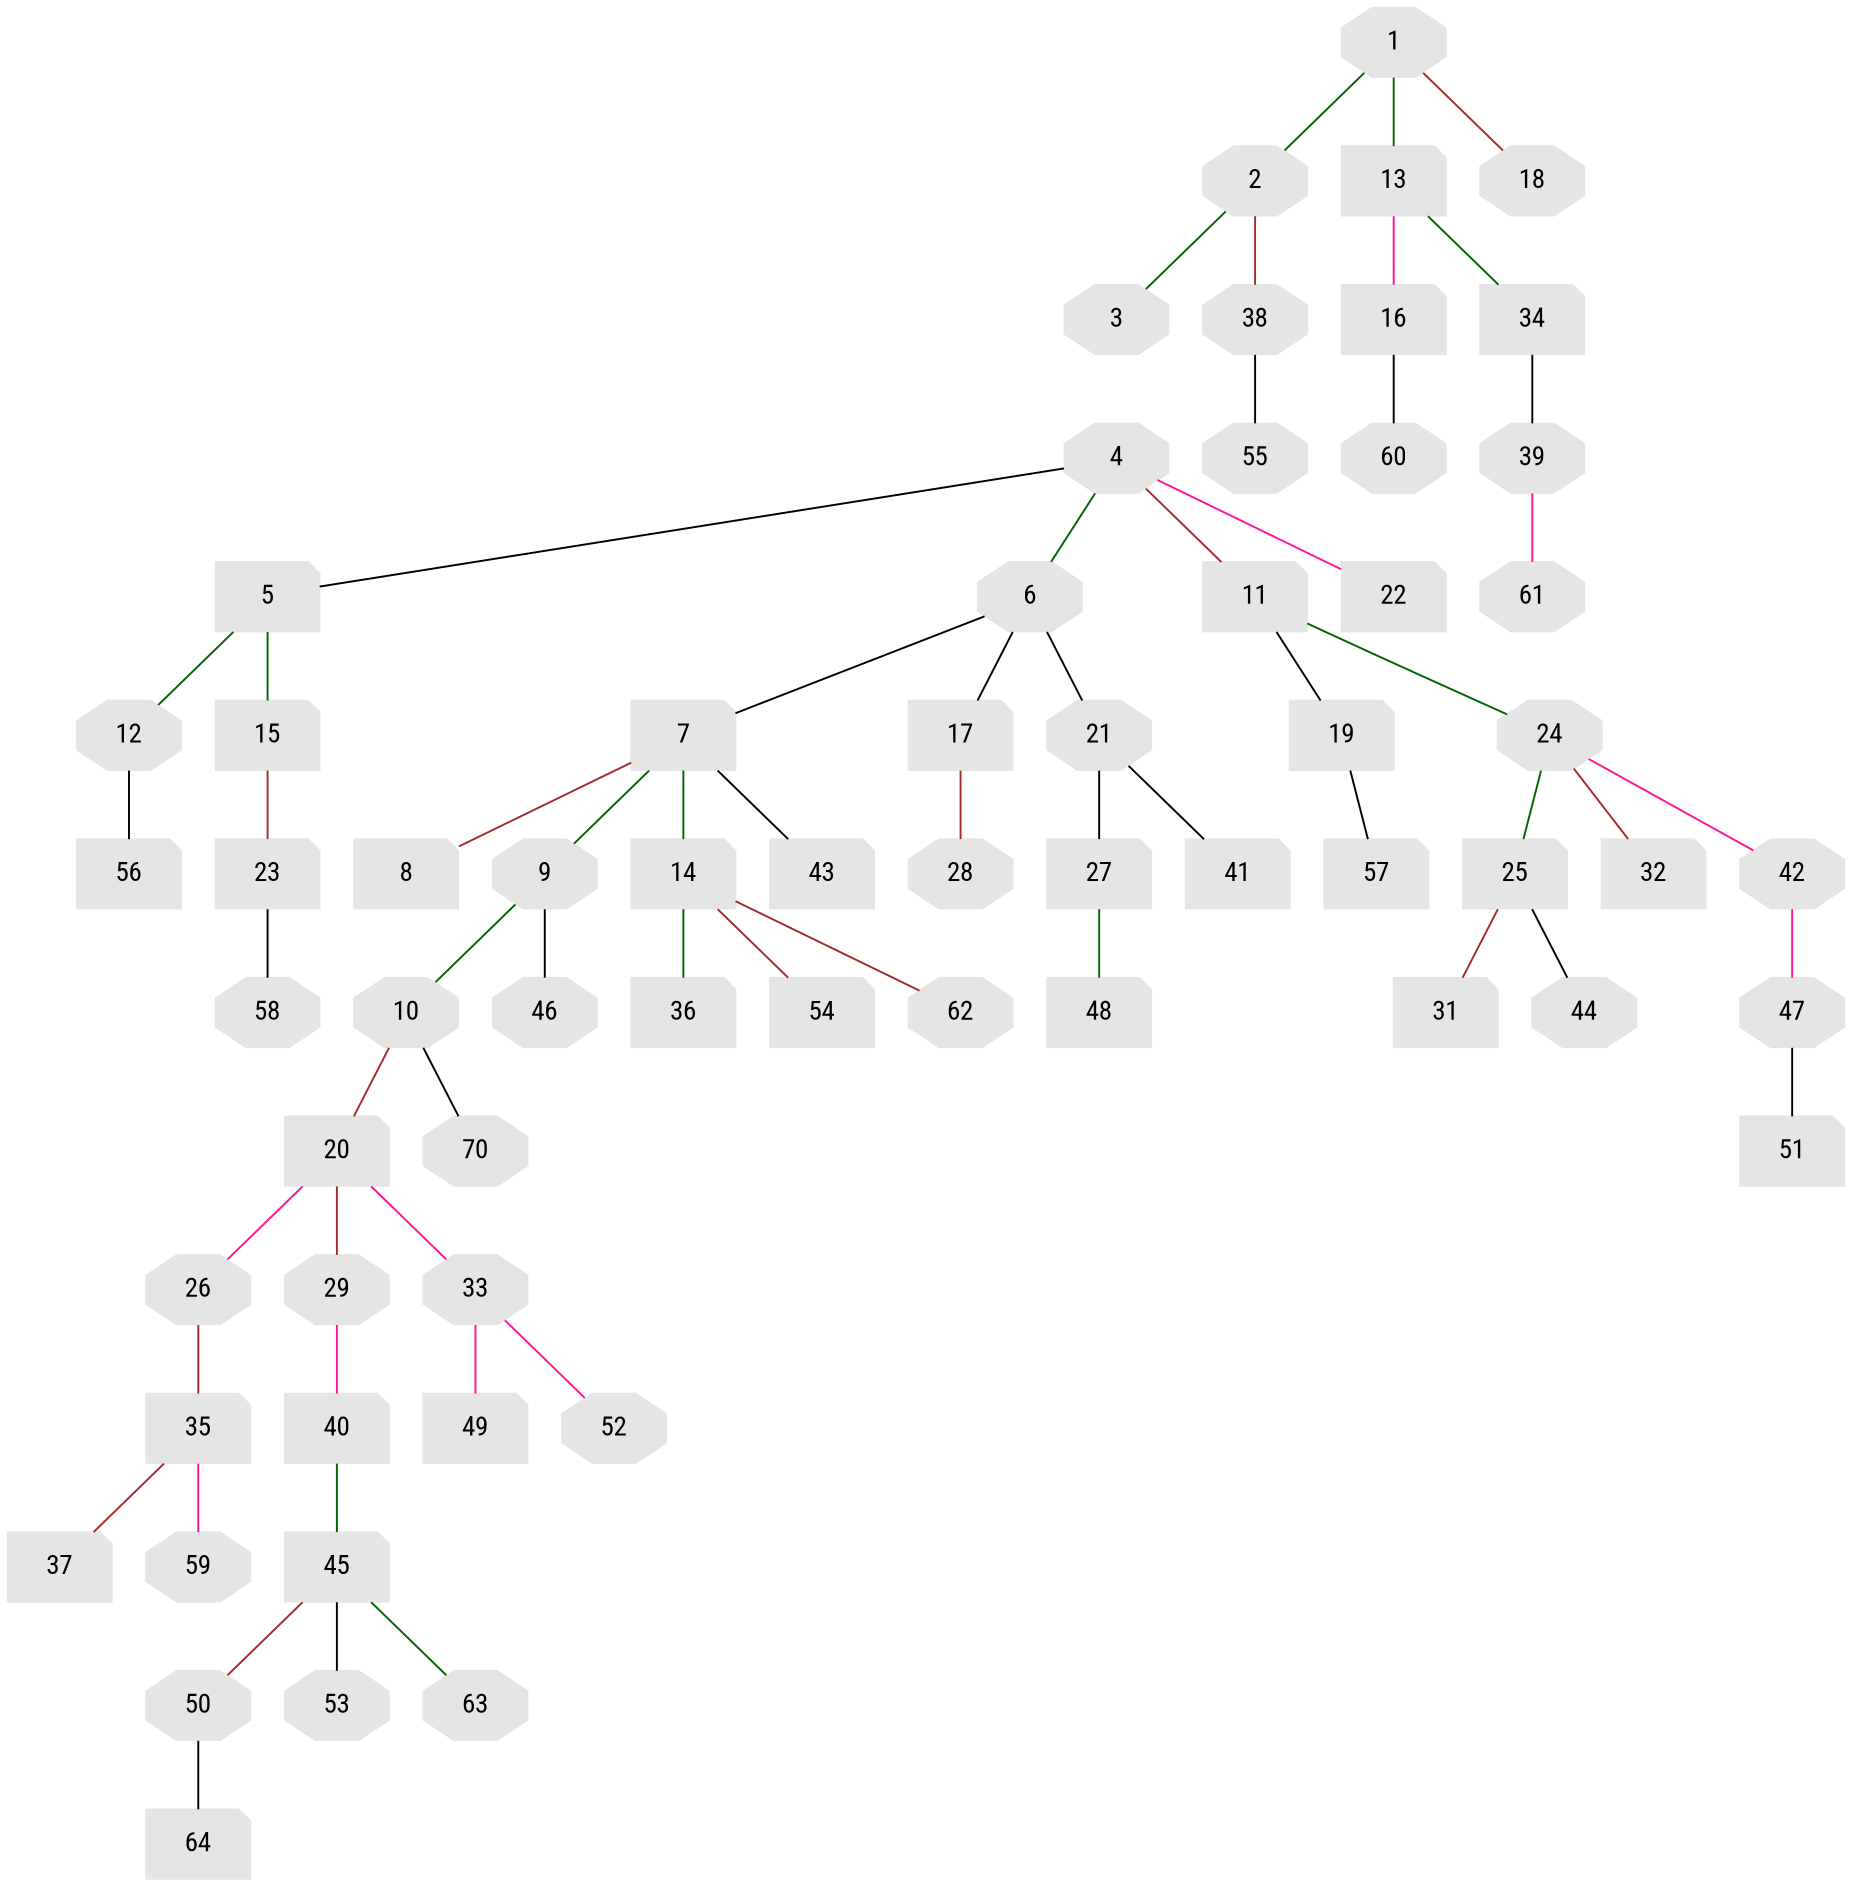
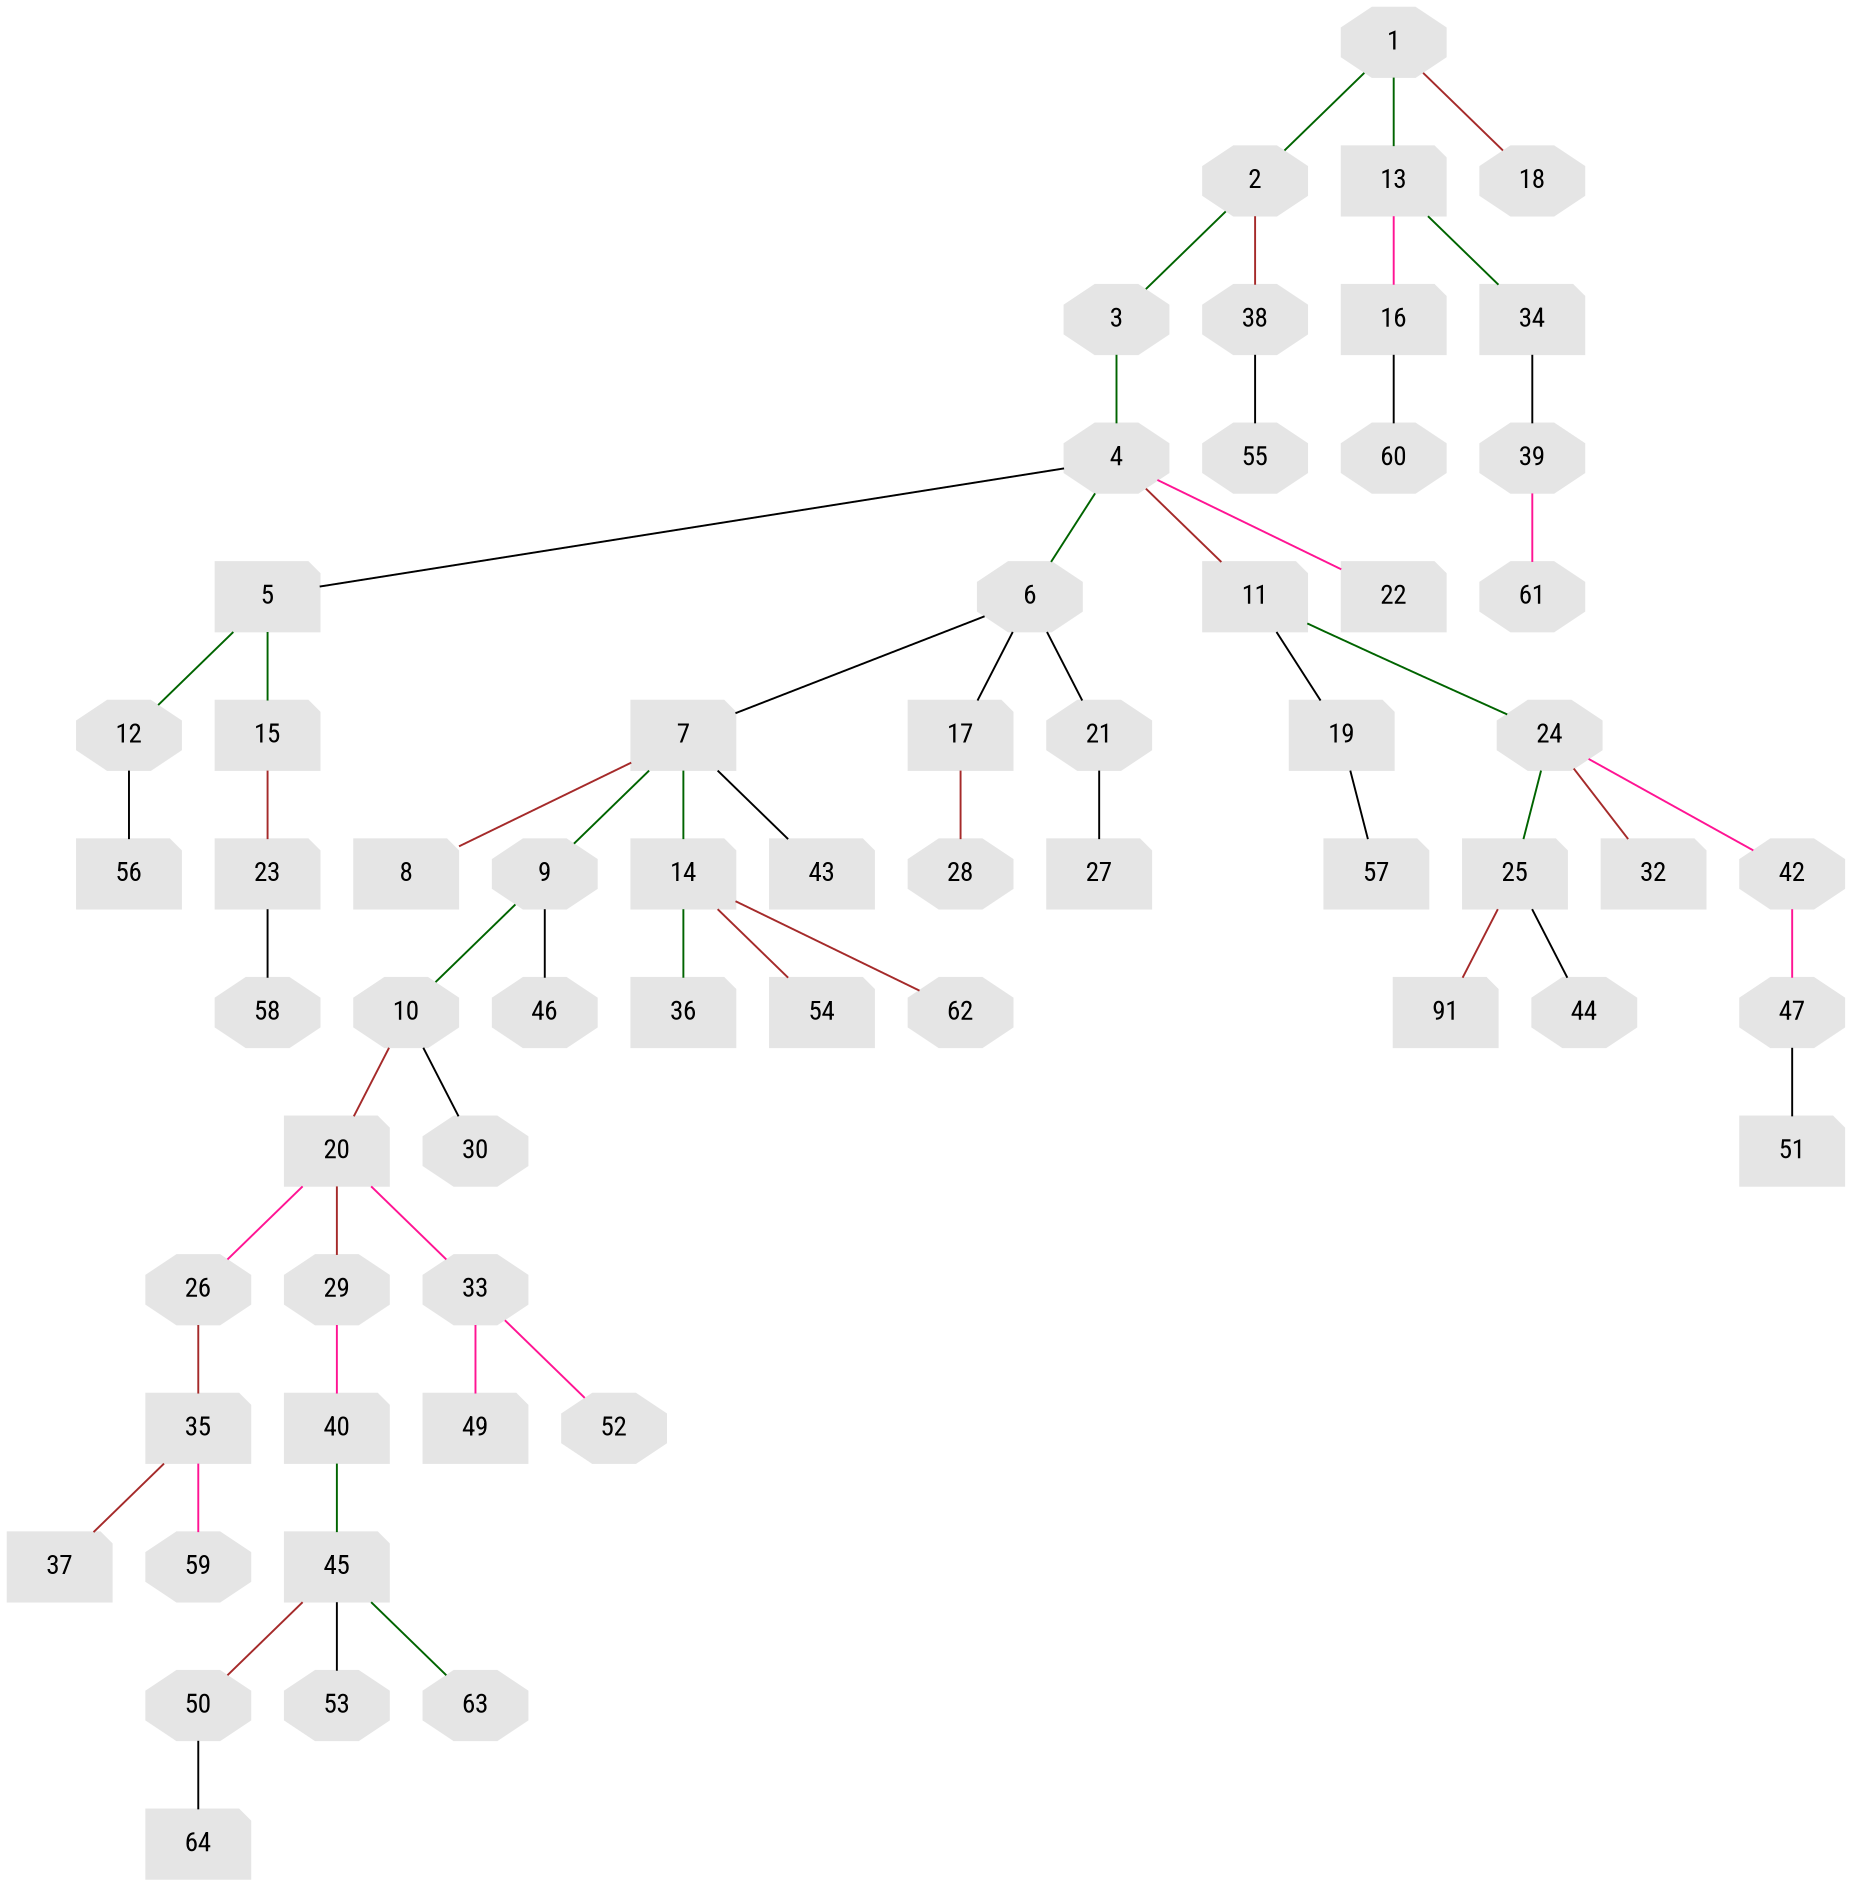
edge "3" -- "4": added
node "41": removed
node "48": removed
node "31": label "31" -> "91"
node "70": label "70" -> "30"
